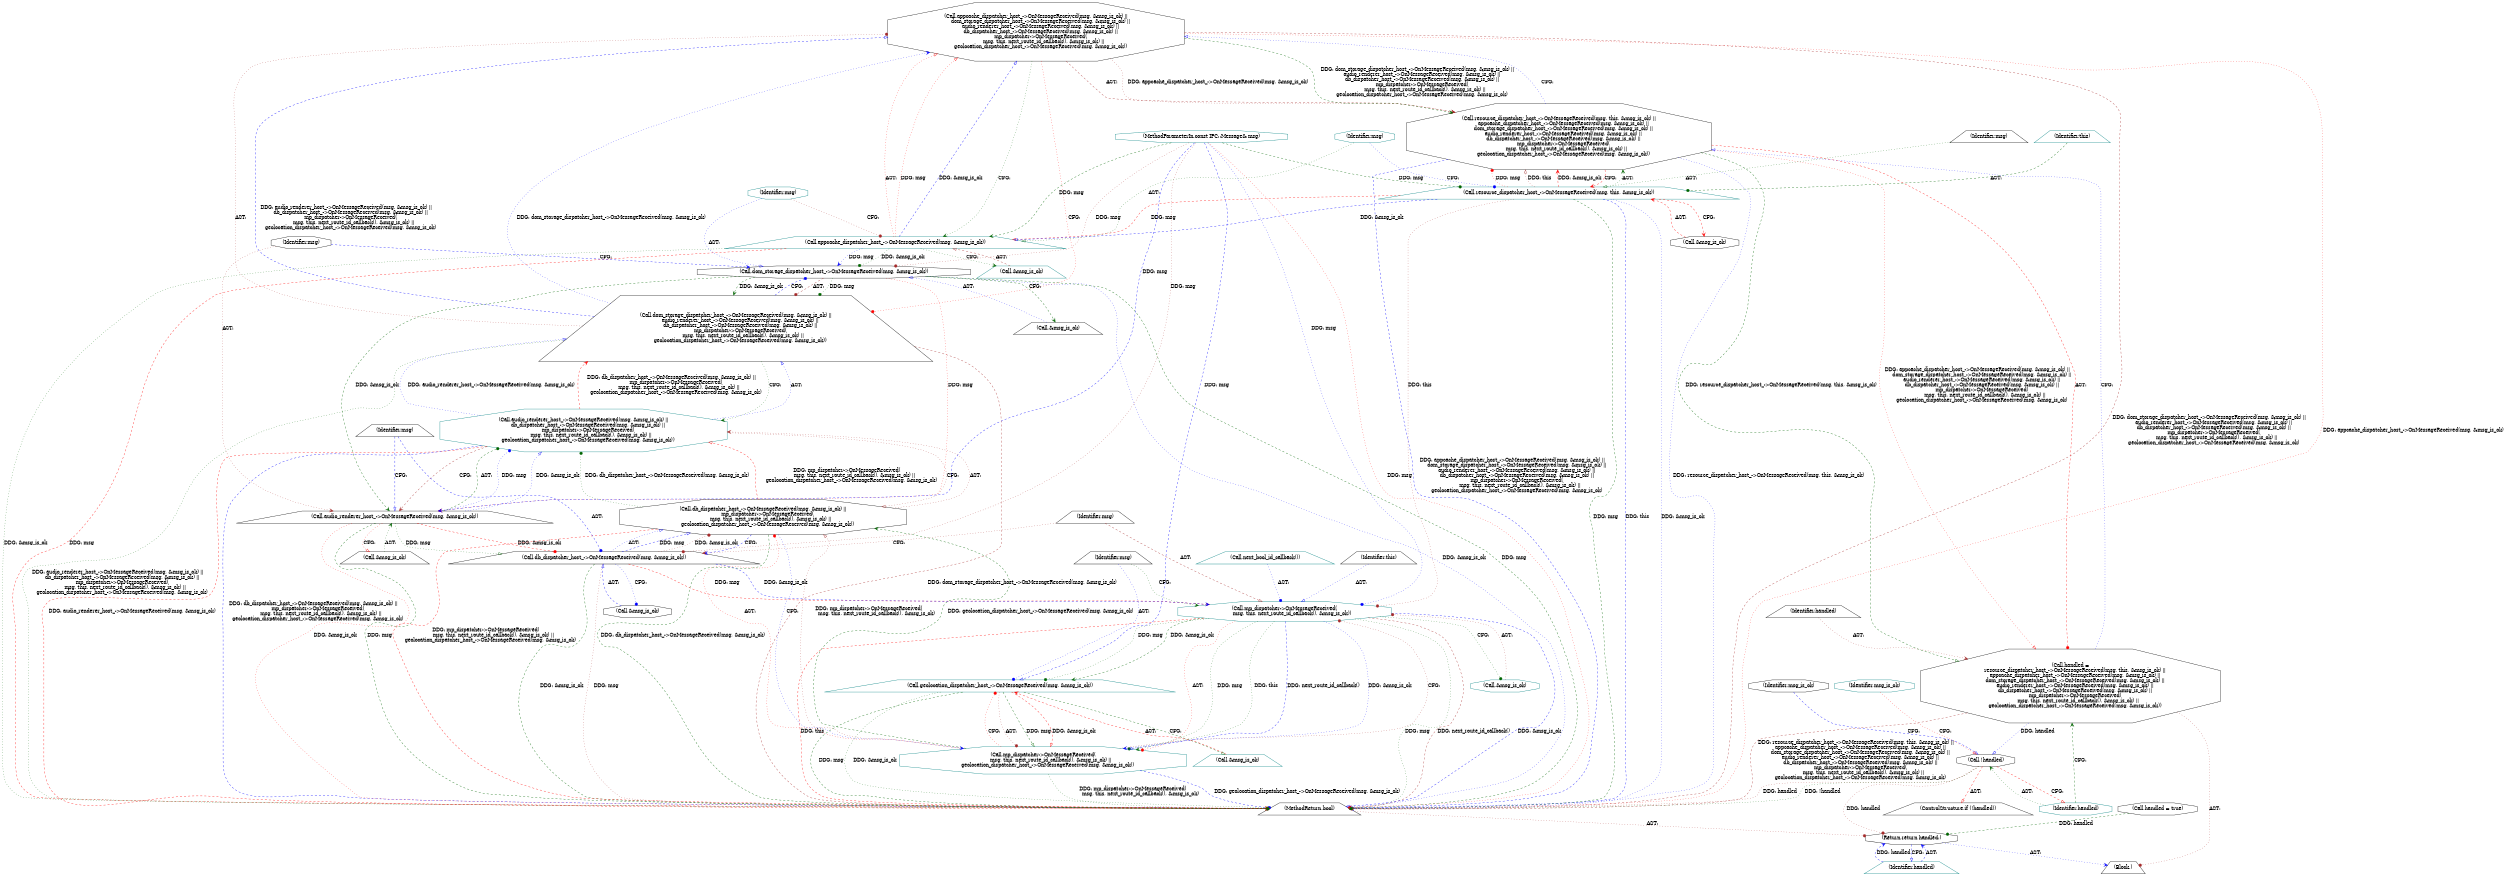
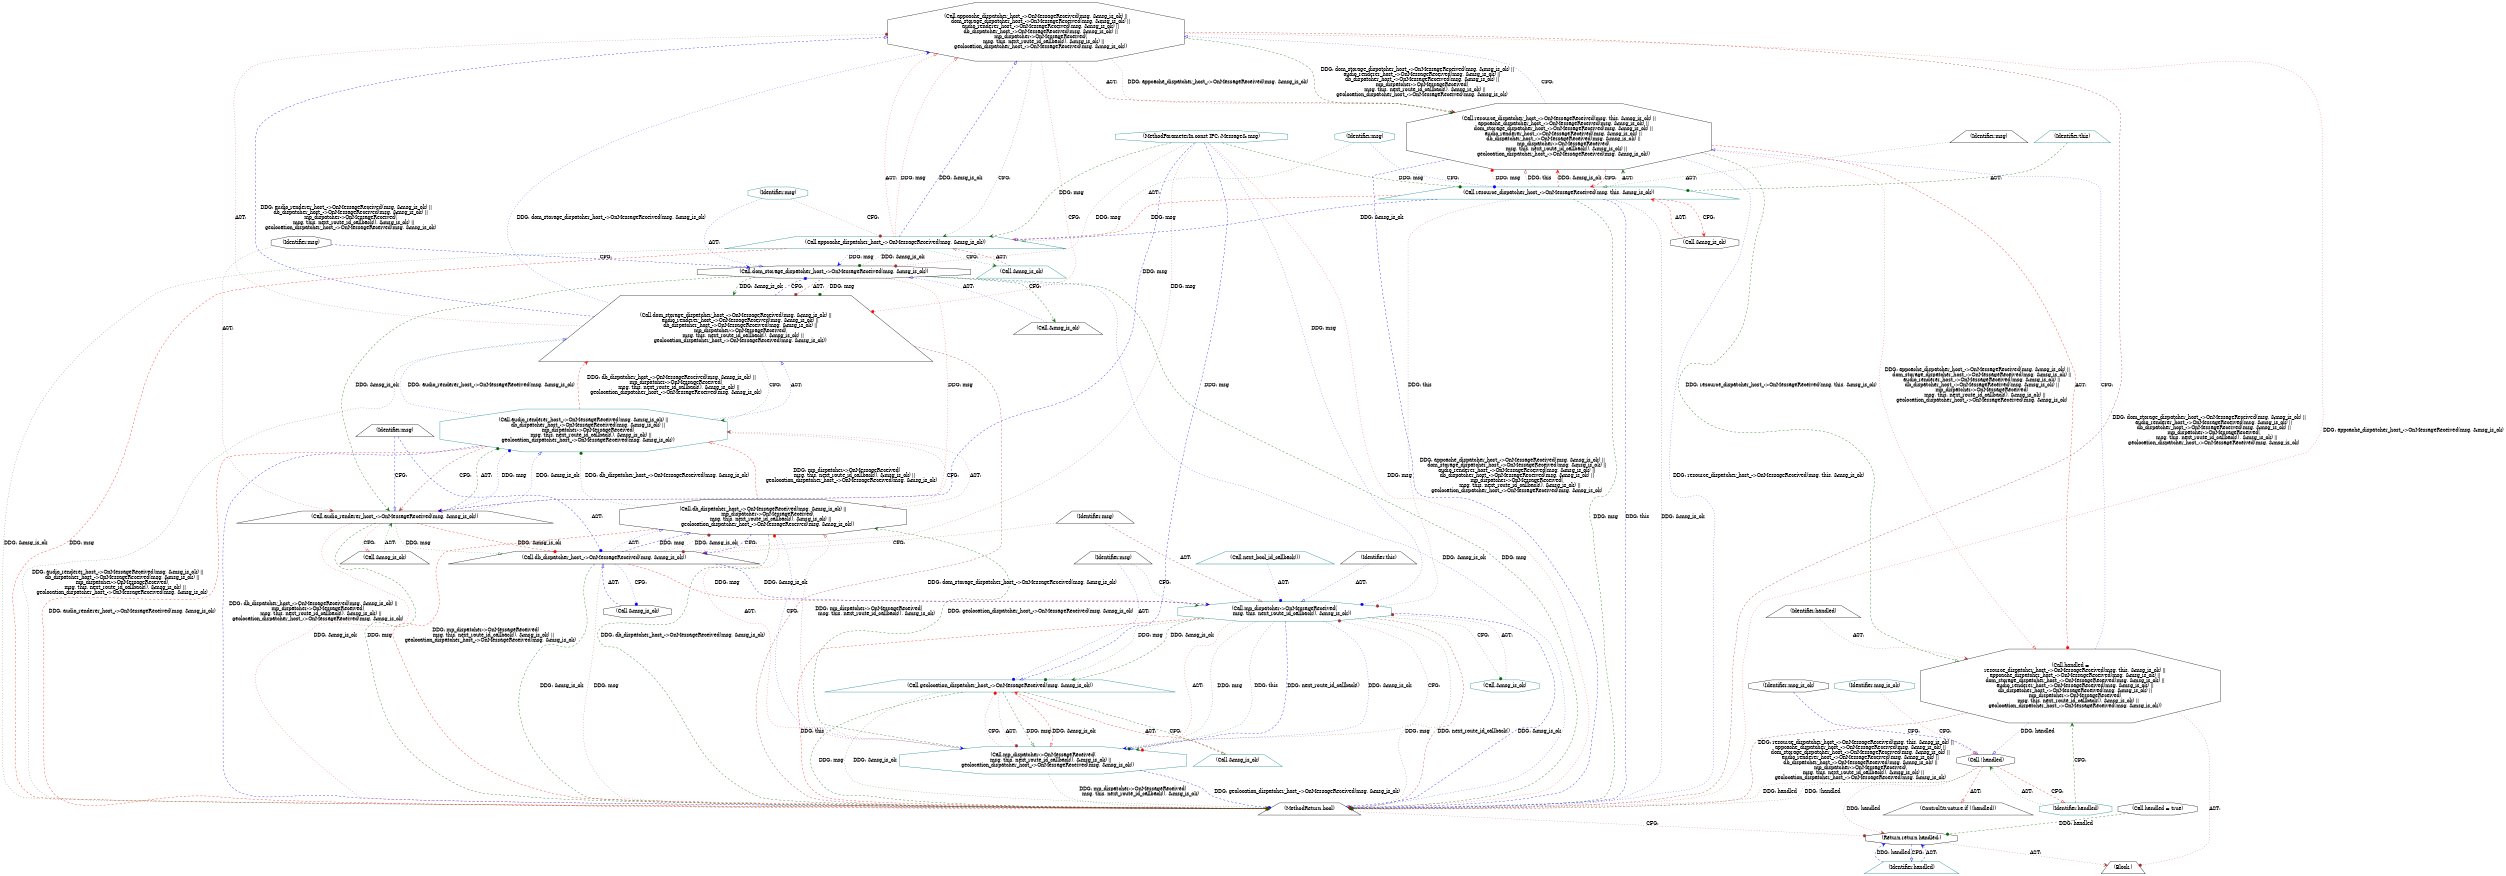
edge "(Call,!handled)" -> "(Return,return handled;)": arrowhead dot -> vee
edge "(MethodReturn,bool)" -> "(Return,return handled;)": label "AST: " -> "CFG: "
edge "(Return,return handled;)" -> "(Block,)": color blue -> brown
